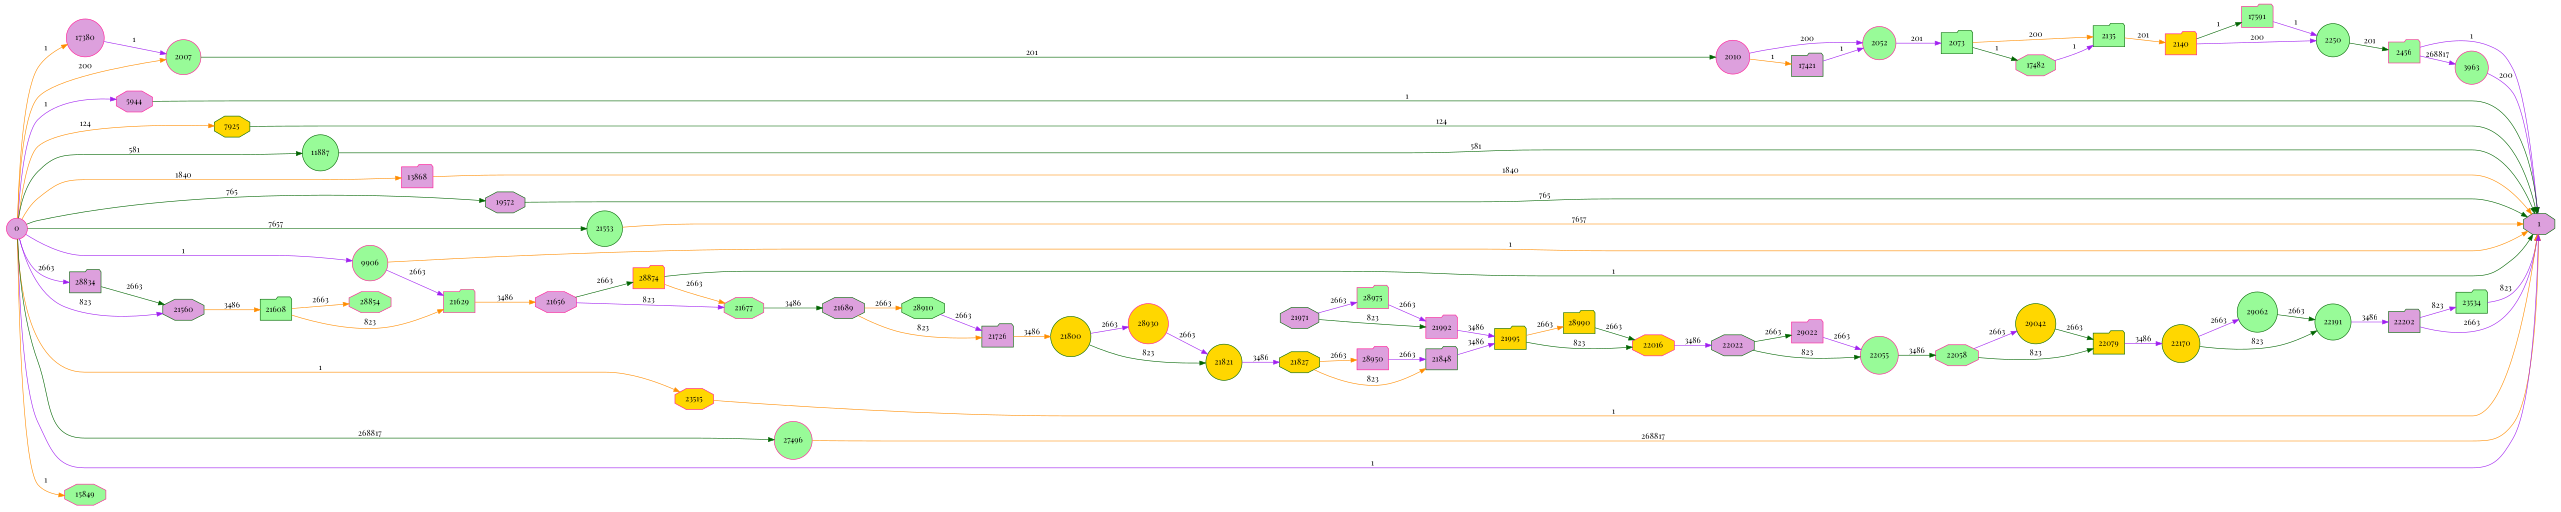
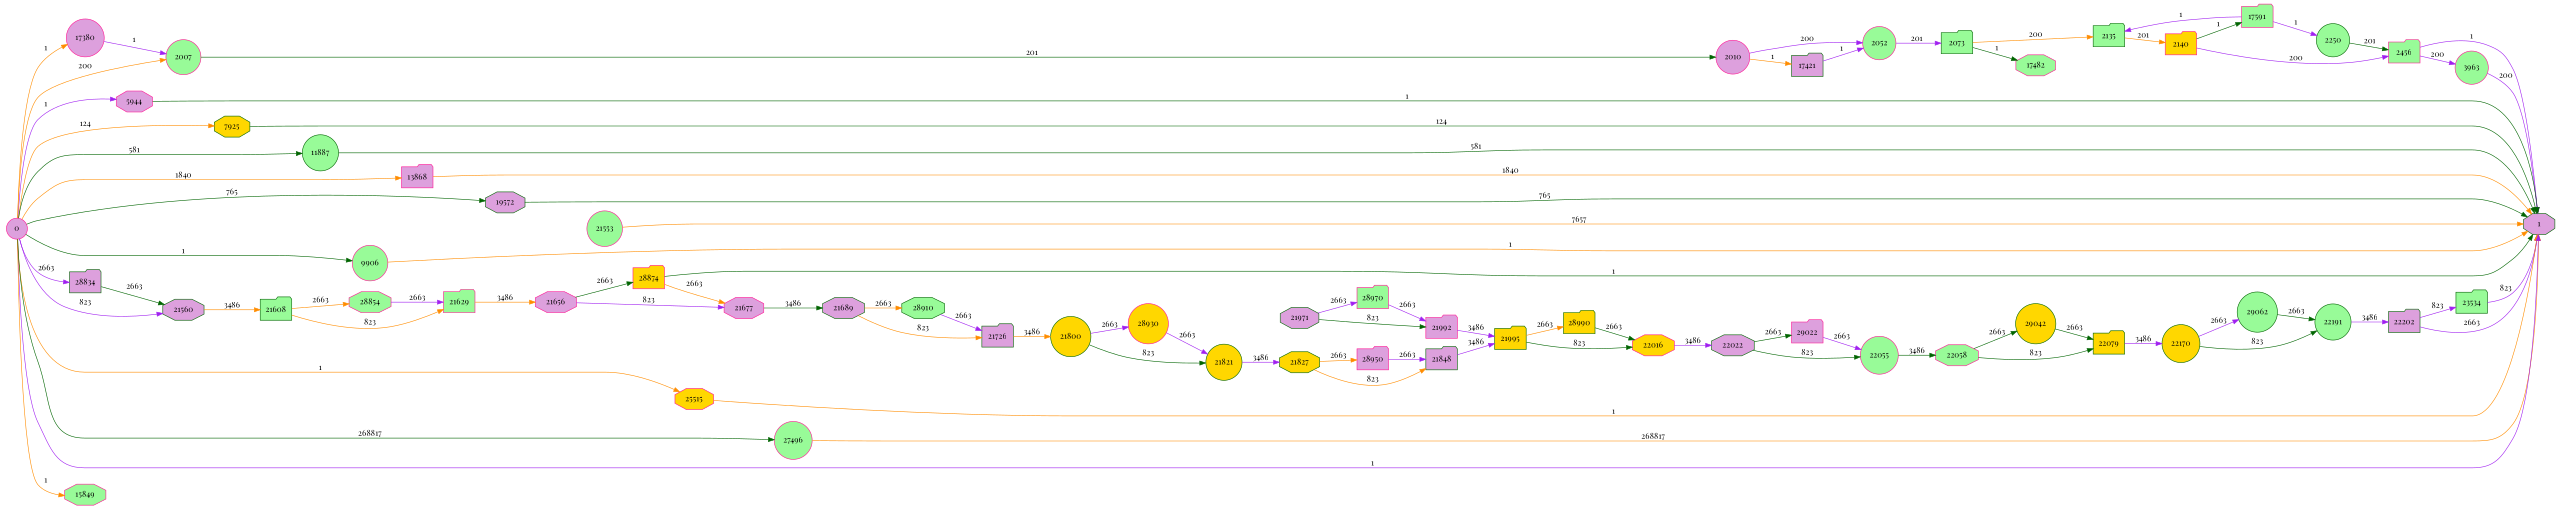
edge "2140" -> "2250": now "2140" -> "2456"
edge "17482" -> "2135": now "17591" -> "2135"
edge "2456" -> "3963": label "268817" -> "200"
edge "0" -> "21553": removed, label "7657"
node "21553": color darkgreen -> deeppink
edge "0" -> "9906": color purple -> darkgreen
edge "9906" -> "21629": now "28854" -> "21629"
node "28975": label "28975" -> "28970"
node "21677": fillcolor palegreen -> plum
edge "22058" -> "29042": color purple -> darkgreen
node "23515": label "23515" -> "25515"
